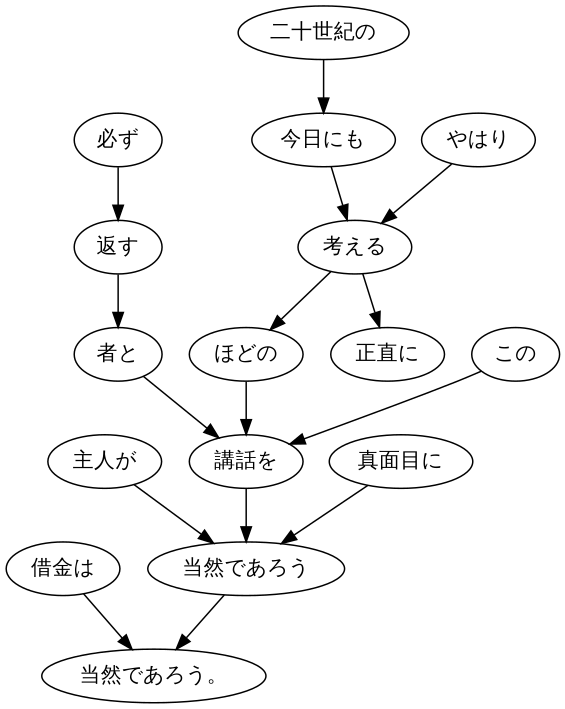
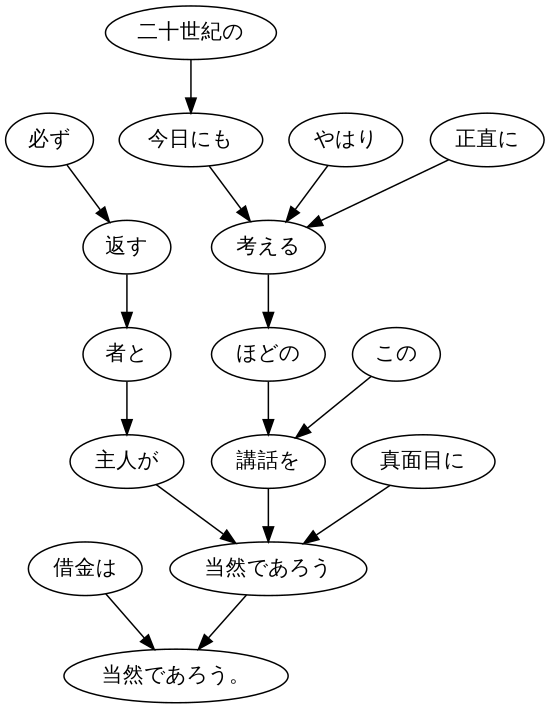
edge "考える" -> "正直に": reversed
edge "者と" -> "講話を": now "者と" -> "主人が"
